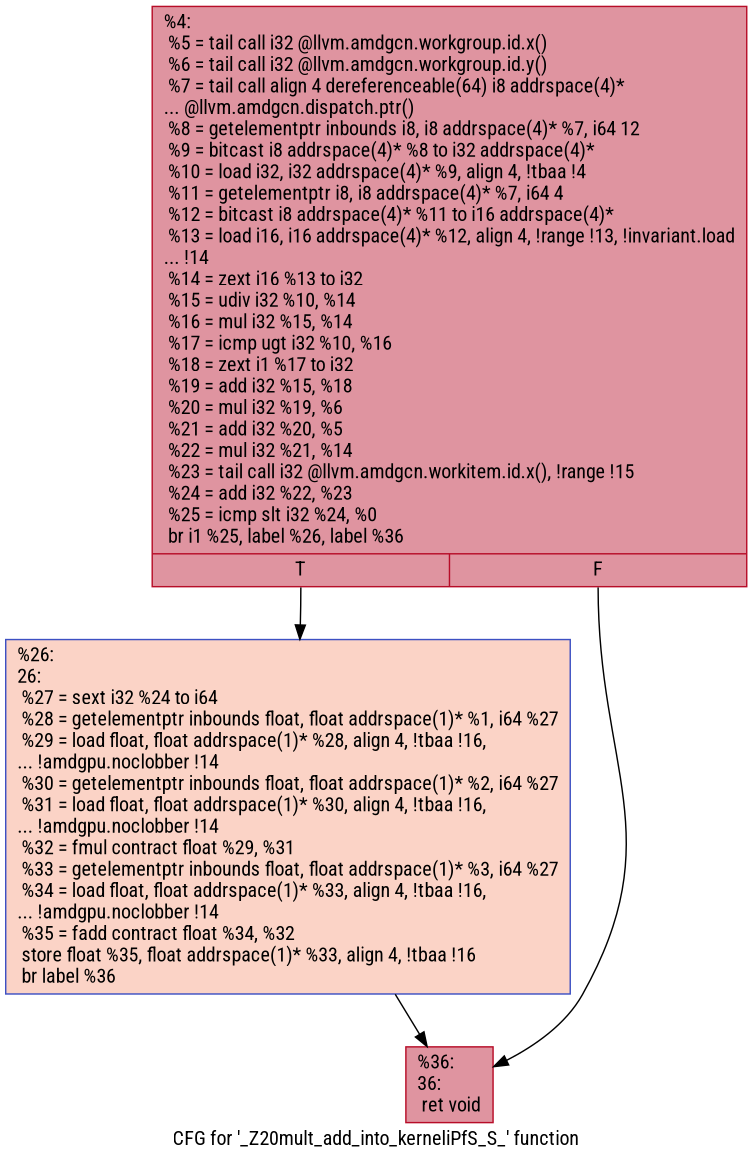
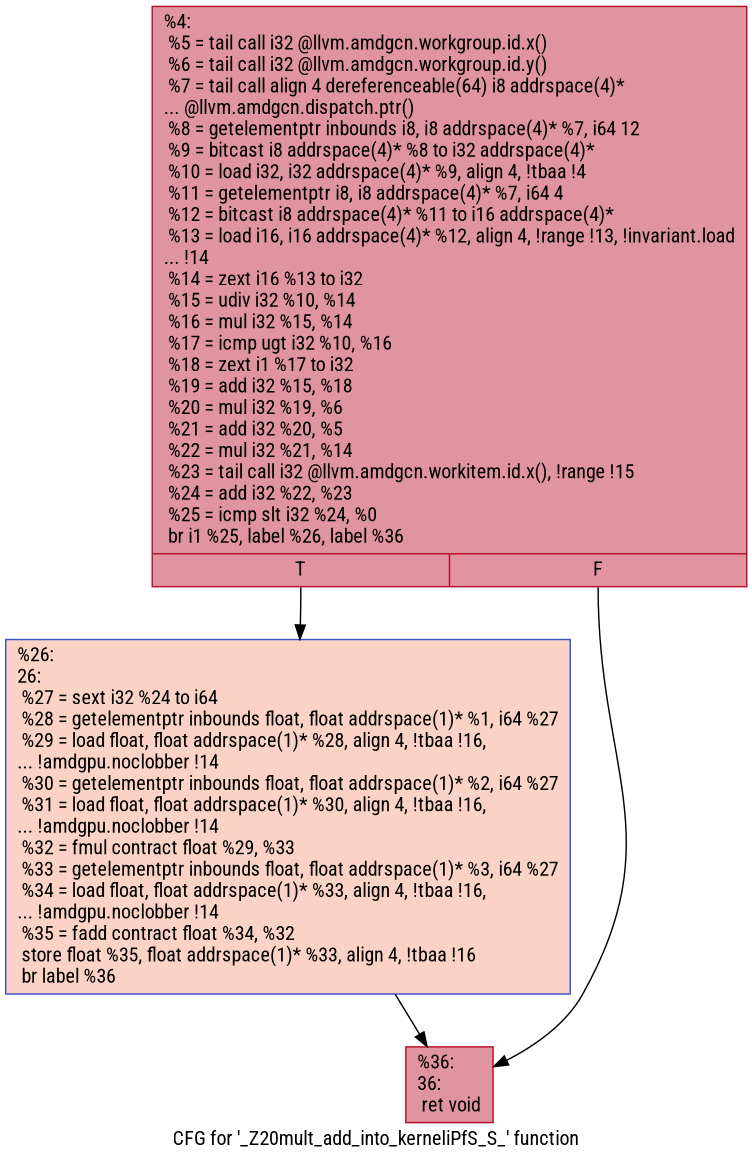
node "%26:": text "%32 = fmul contract float %29, %31" -> "%32 = fmul contract float %29, %33"
